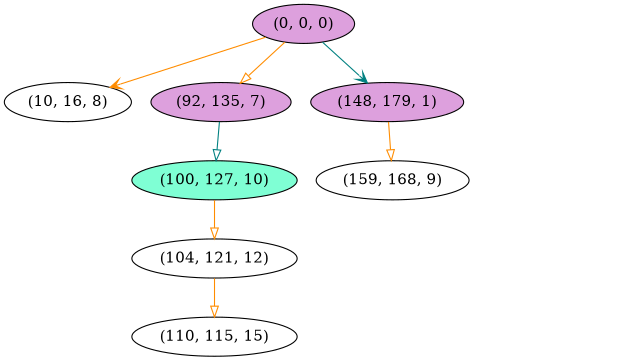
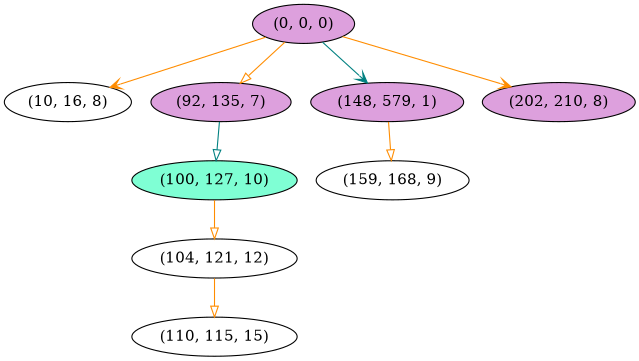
node "(148, 179, 1)": label "(148, 179, 1)" -> "(148, 579, 1)"
node "(202, 210, 8)": added
